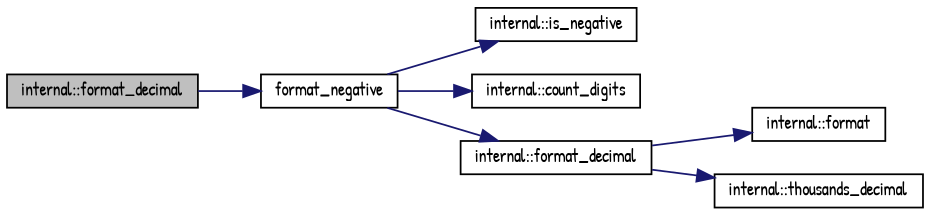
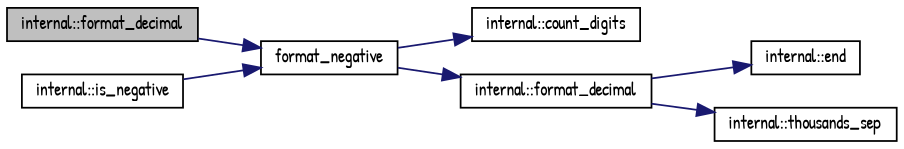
edge "format_negative" -> "internal::is_negative": reversed
node "internal::format": label "internal::format" -> "internal::end"
node "internal::thousands_decimal": label "internal::thousands_decimal" -> "internal::thousands_sep"
